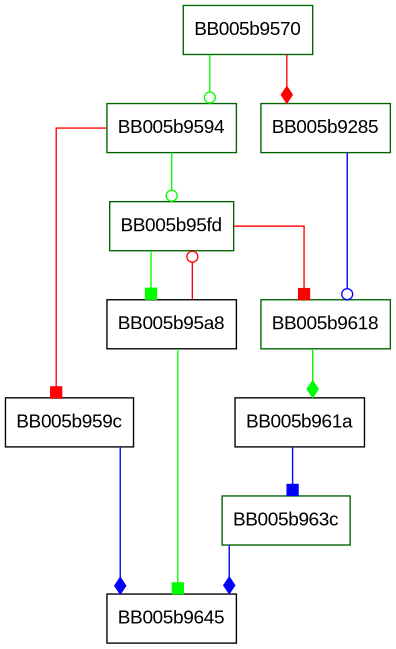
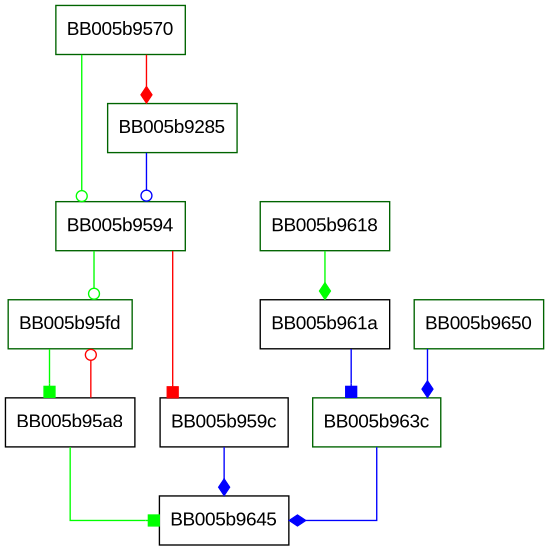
edge "BB005b9285" -> "BB005b9618": now "BB005b9285" -> "BB005b9594"
edge "BB005b95fd" -> "BB005b9618": removed
node "BB005b9650": added
